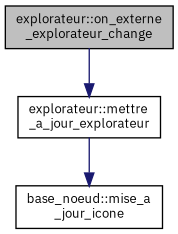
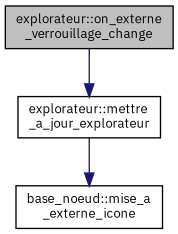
node "explorateur::on_externe _explorateur_change": label "explorateur::on_externe _explorateur_change" -> "explorateur::on_externe _verrouillage_change"
node "base_noeud::mise_a _jour_icone": label "base_noeud::mise_a _jour_icone" -> "base_noeud::mise_a _externe_icone"
